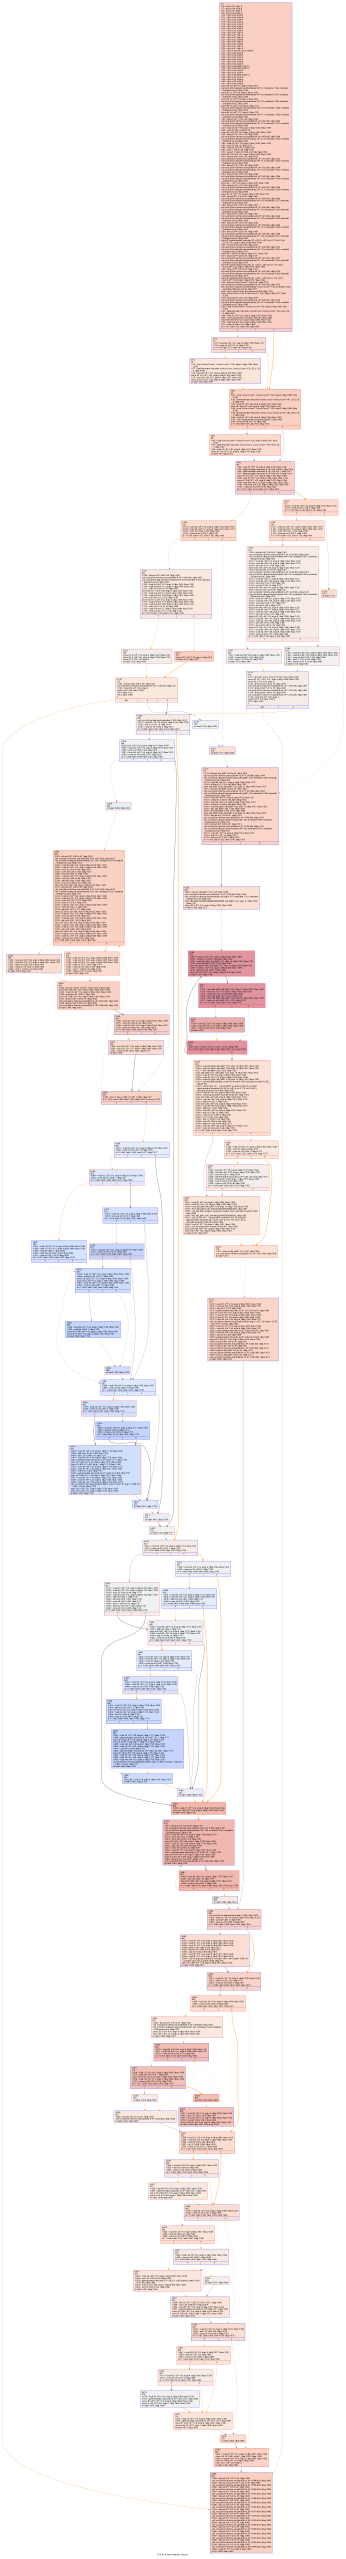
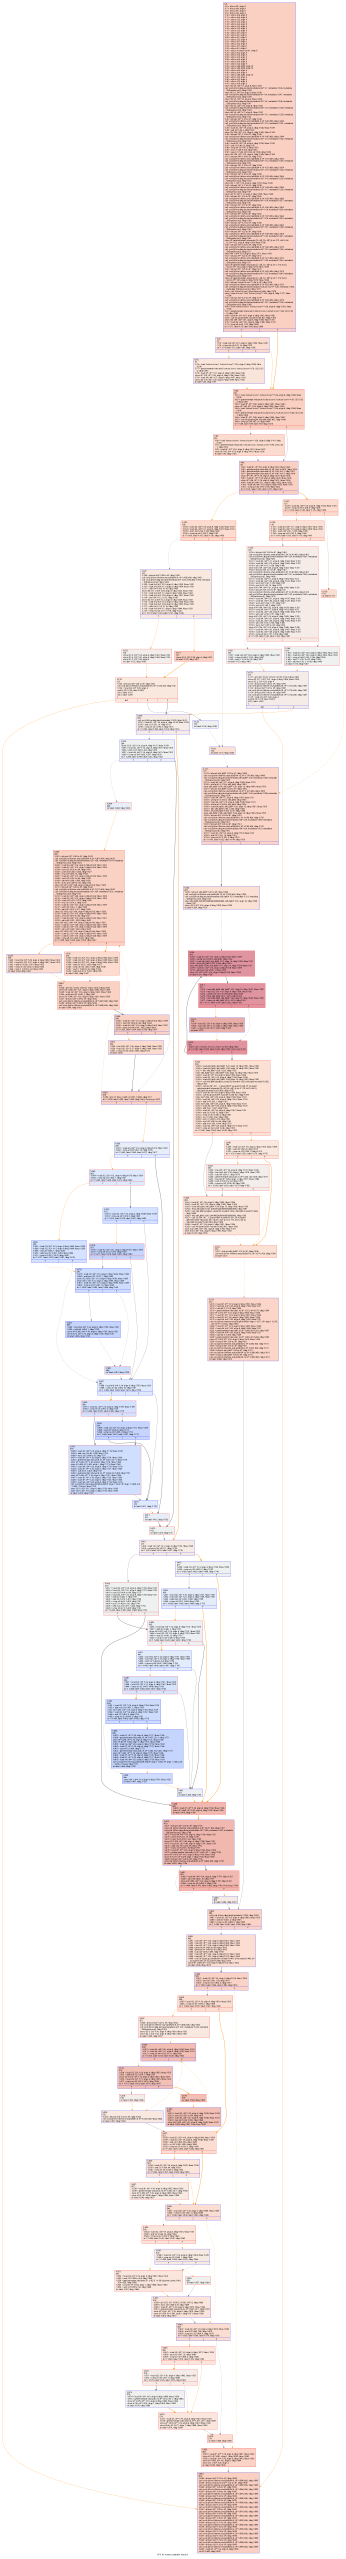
edge "%486:" -> "%500:": removed
